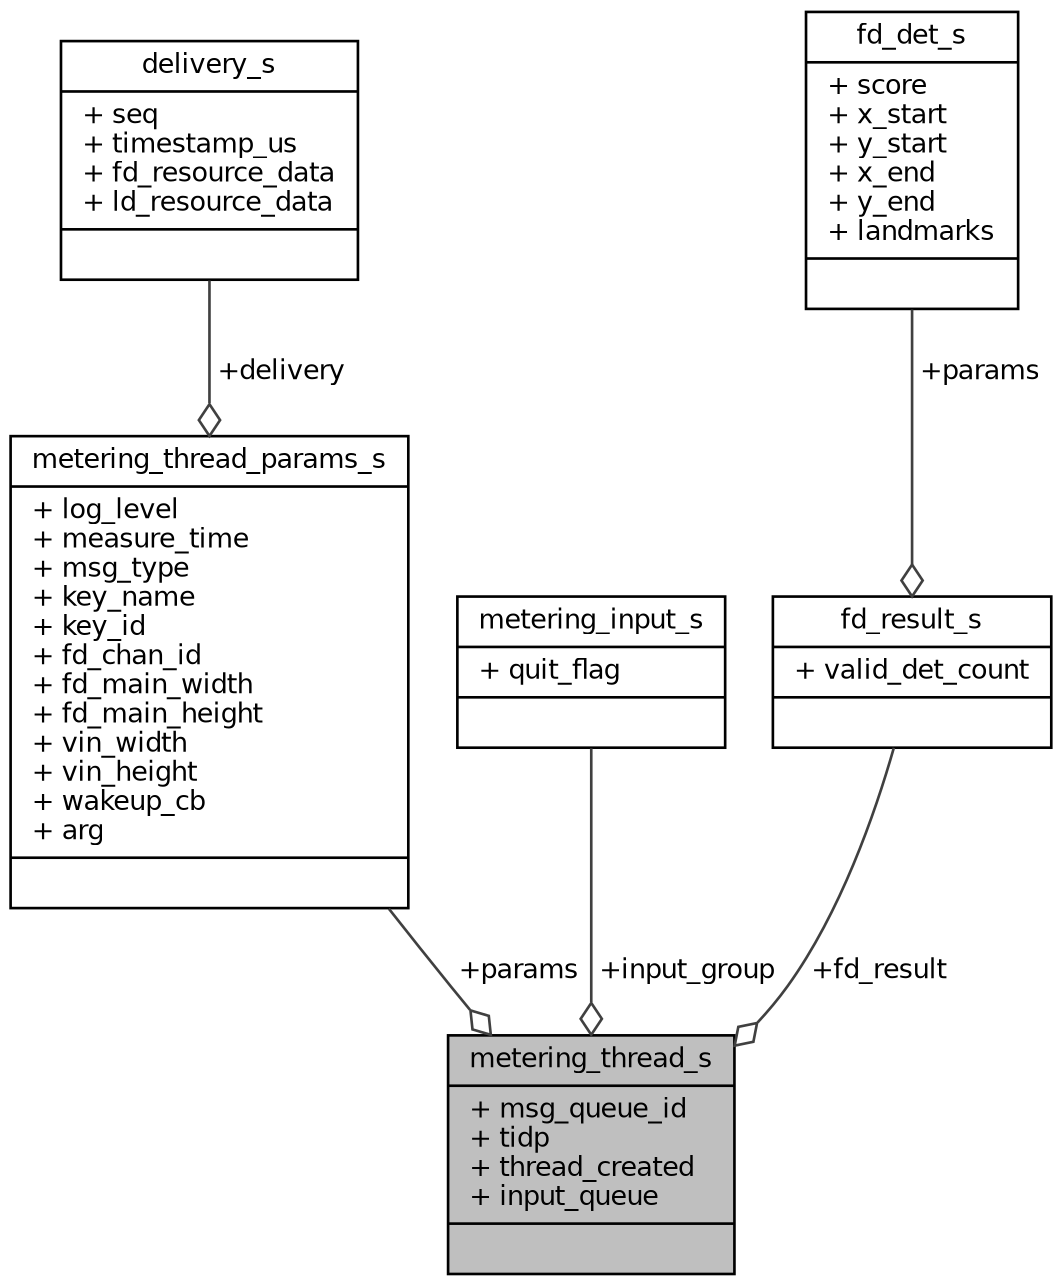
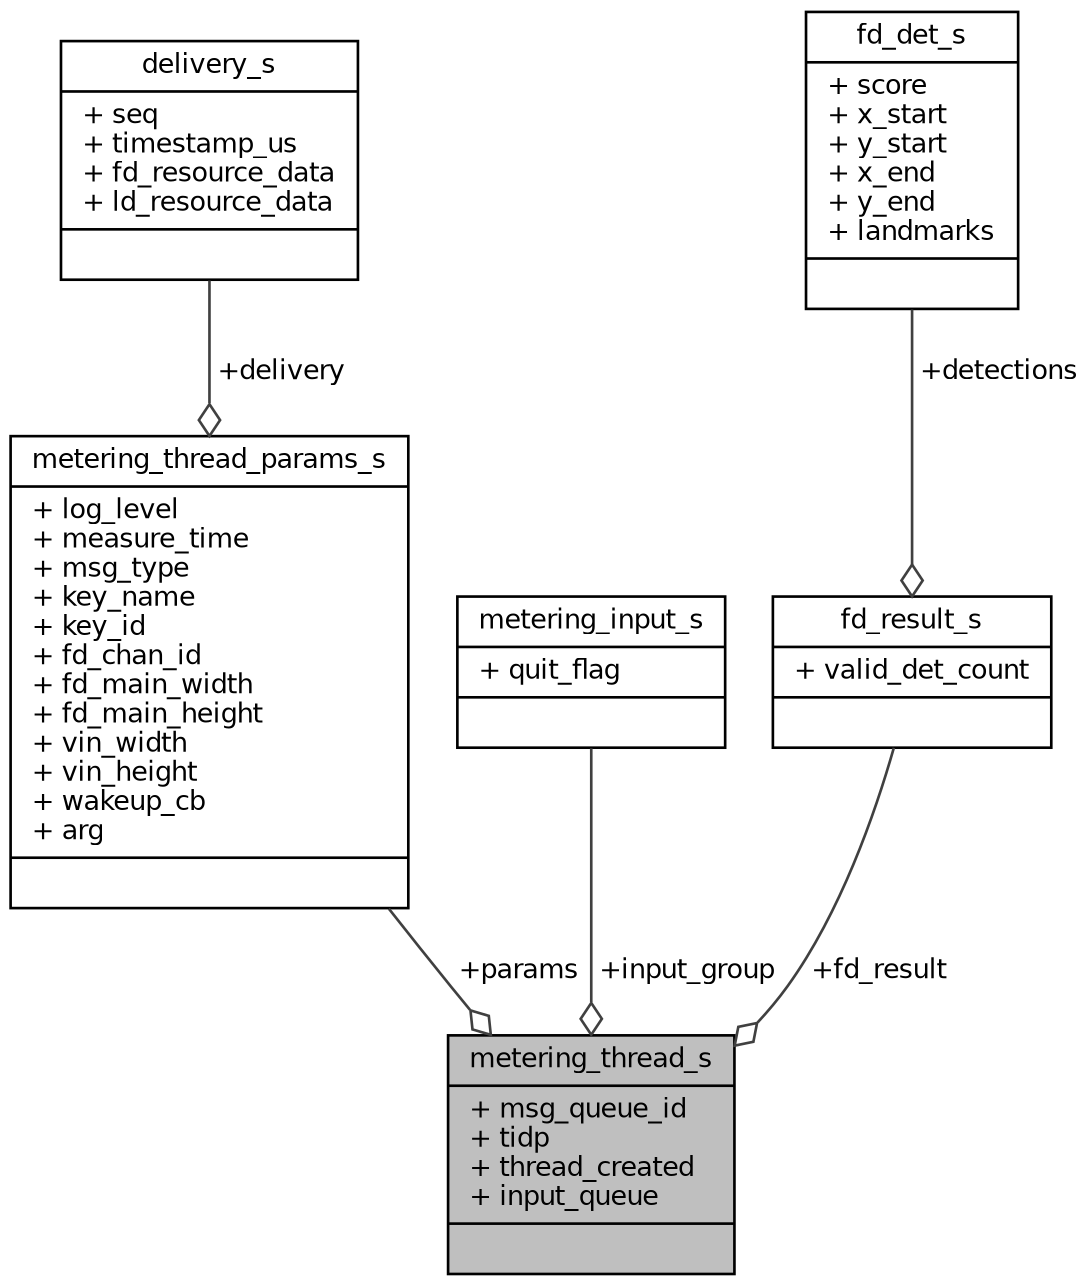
edge "fd_det_s" -> "fd_result_s": label " +params" -> " +detections"
